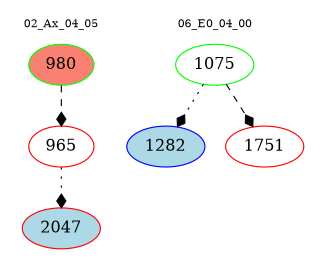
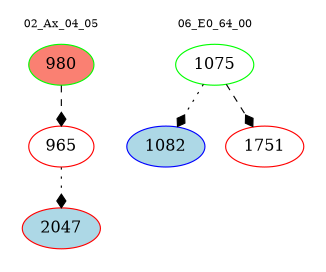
cluster "06_E0_04_00": label "06_E0_04_00" -> "06_E0_64_00"
node "1282": label "1282" -> "1082"
